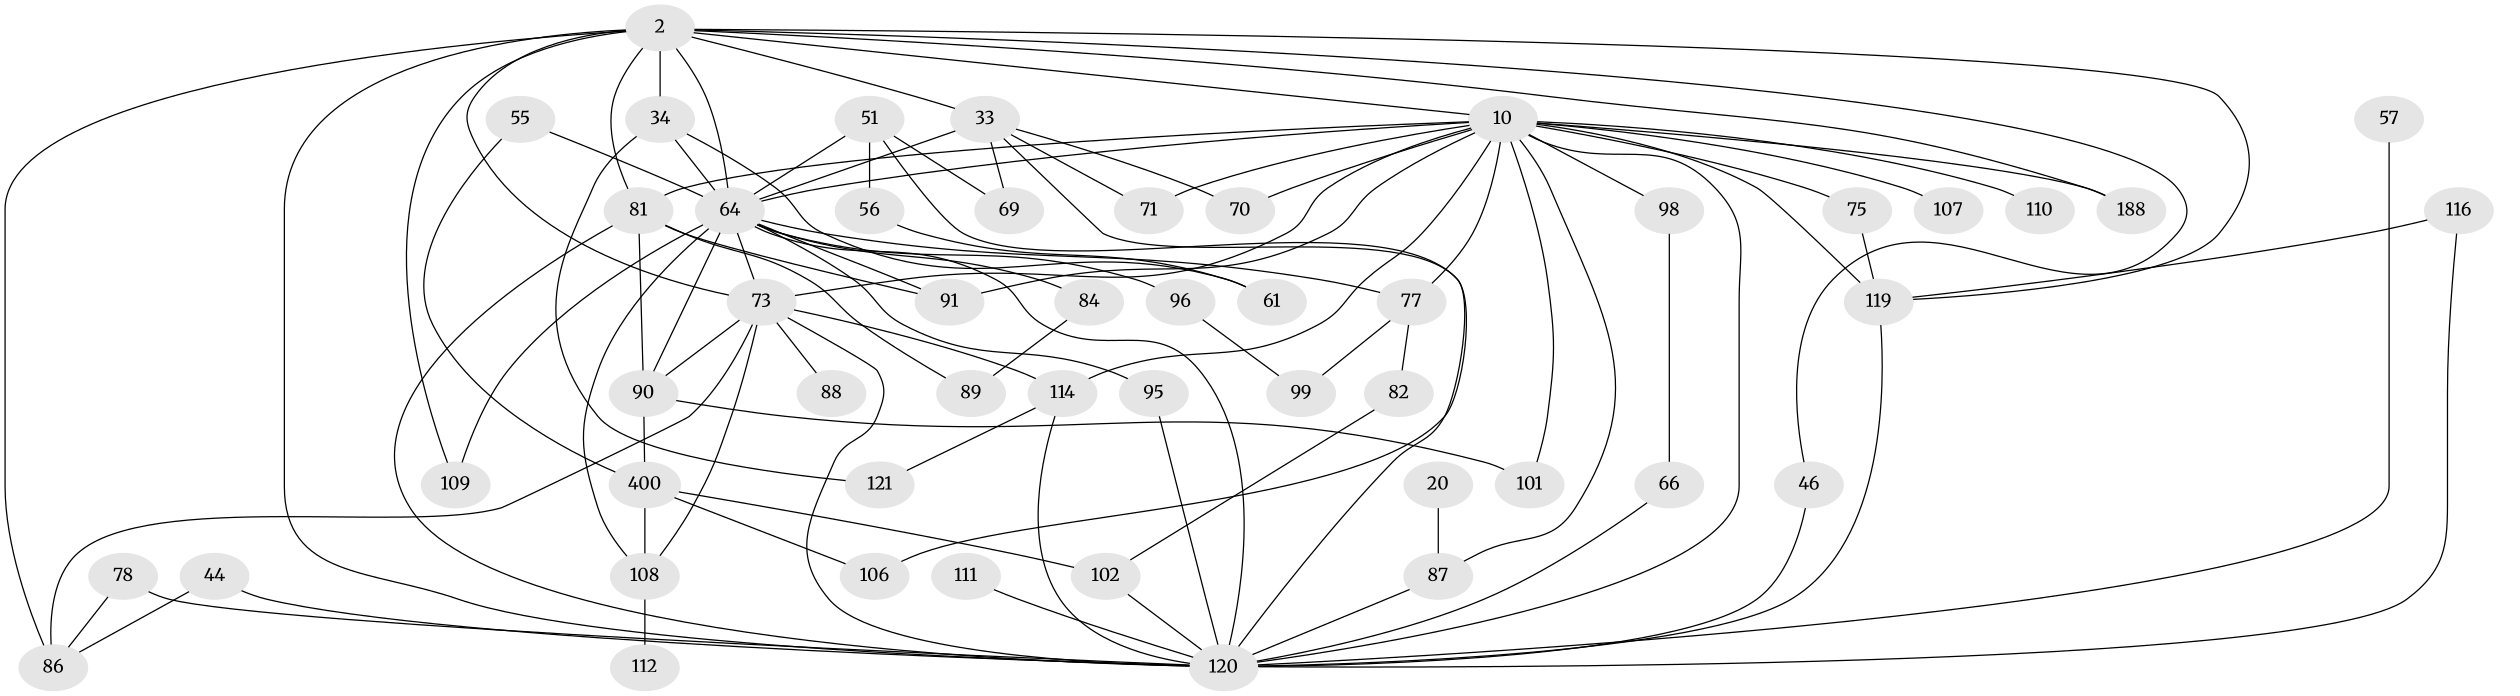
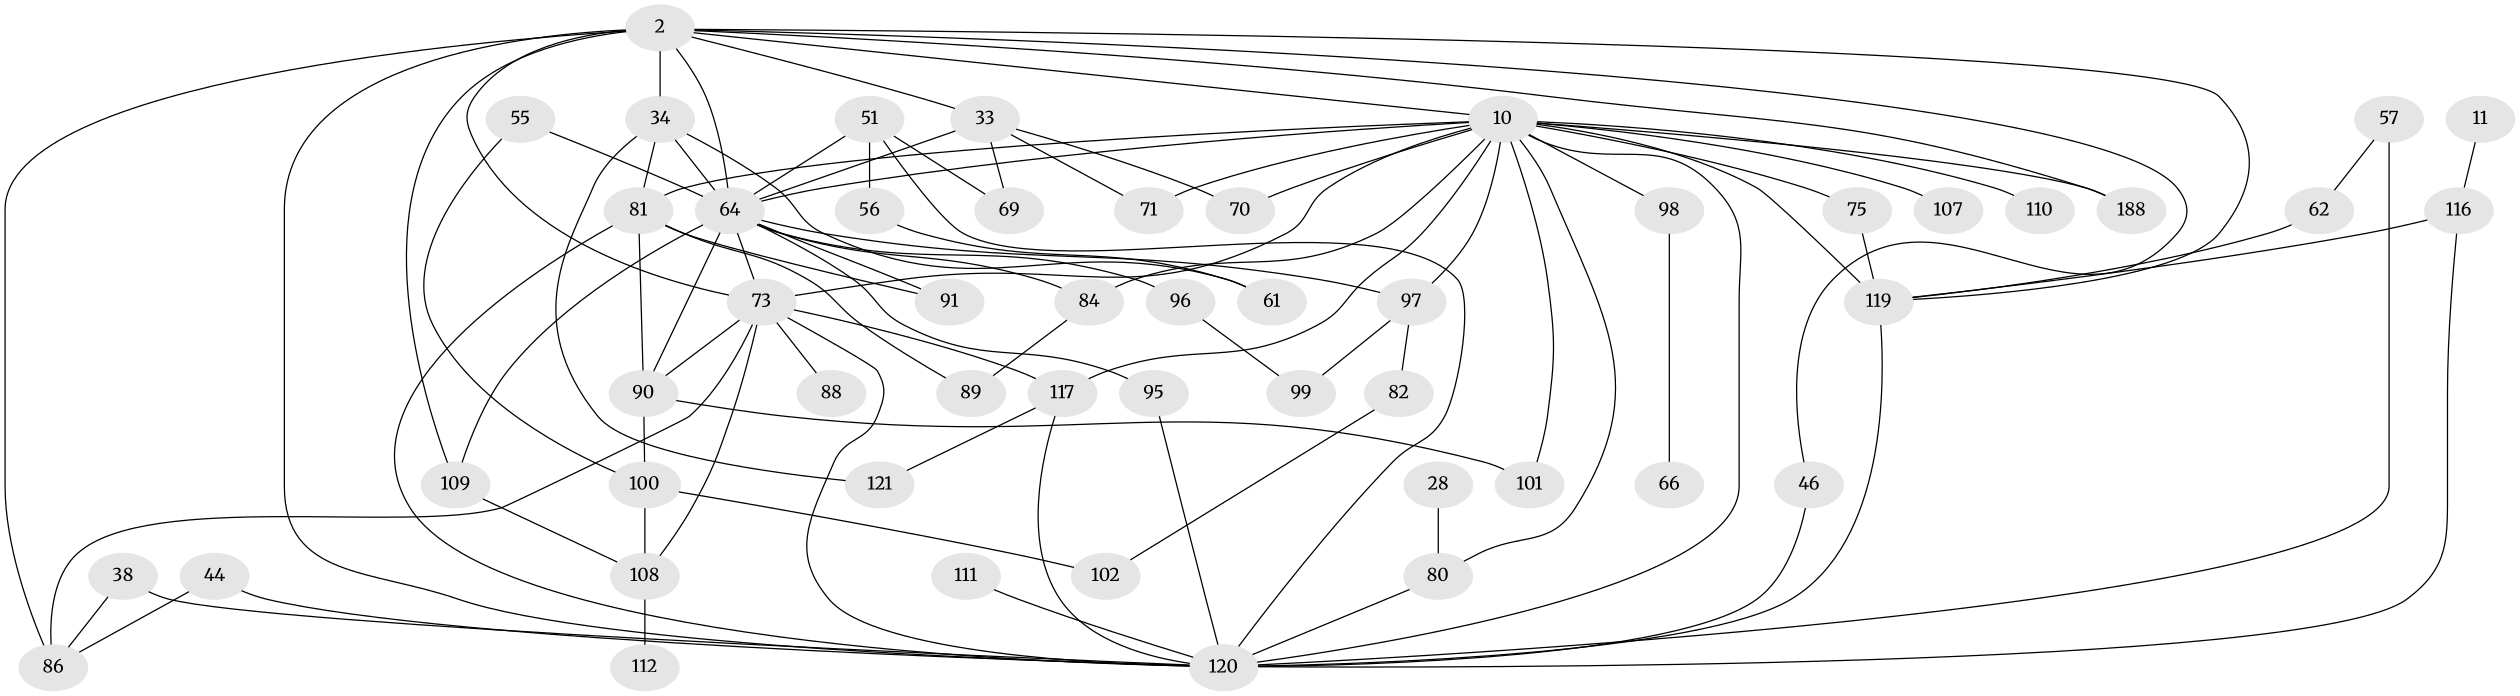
edge "2" -- "81": now "34" -- "81"
node "11": added
node "62": added
edge "10" -- "91": now "10" -- "84"
node "77": label "77" -> "97"
edge "64" -- "120": removed
edge "64" -- "108": now "109" -- "108"
node "114": label "114" -> "117"
node "400": label "400" -> "100"
node "20": label "20" -> "28"
node "78": label "78" -> "38"
node "106": removed
node "87": label "87" -> "80"
edge "66" -- "120": removed
edge "102" -- "120": removed
